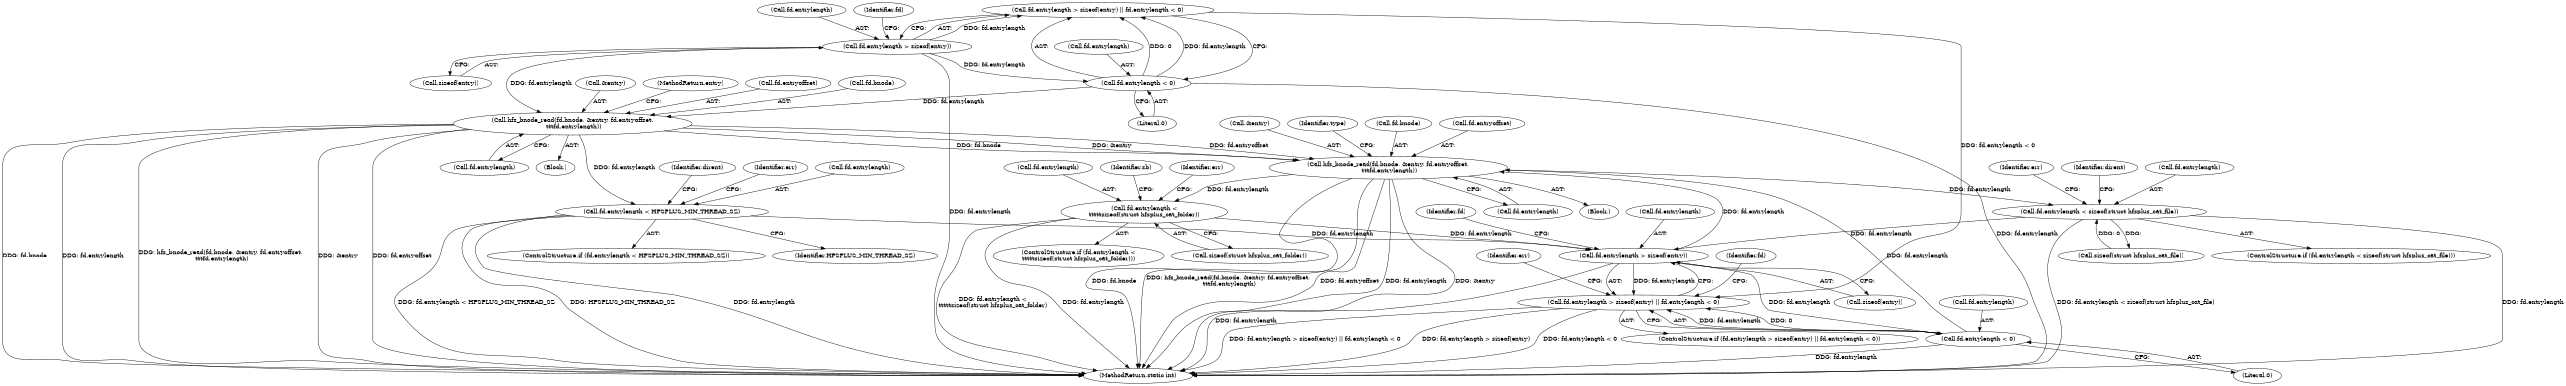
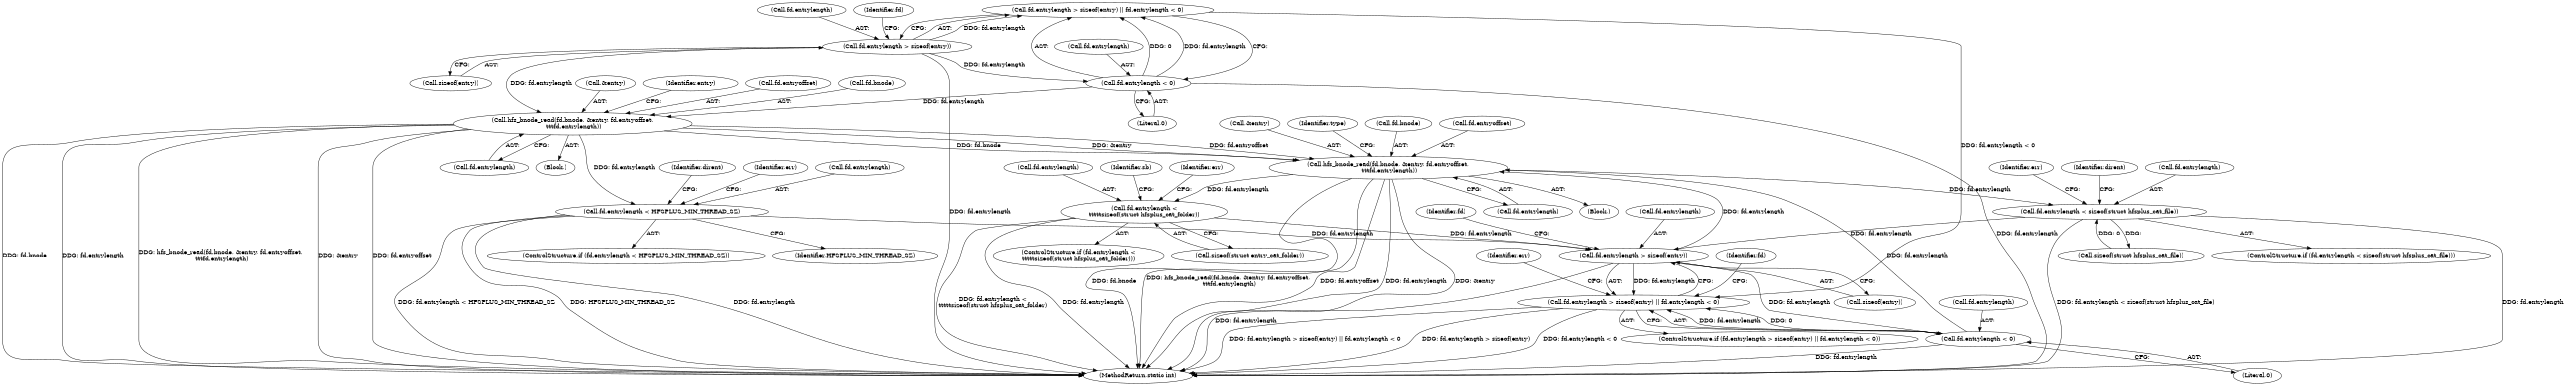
node "(MethodReturn,entry)": label "(MethodReturn,entry)" -> "(Identifier,entry)"
node "(Call,sizeof(struct hfsplus_cat_folder))": label "(Call,sizeof(struct hfsplus_cat_folder))" -> "(Call,sizeof(struct entry_cat_folder))"
